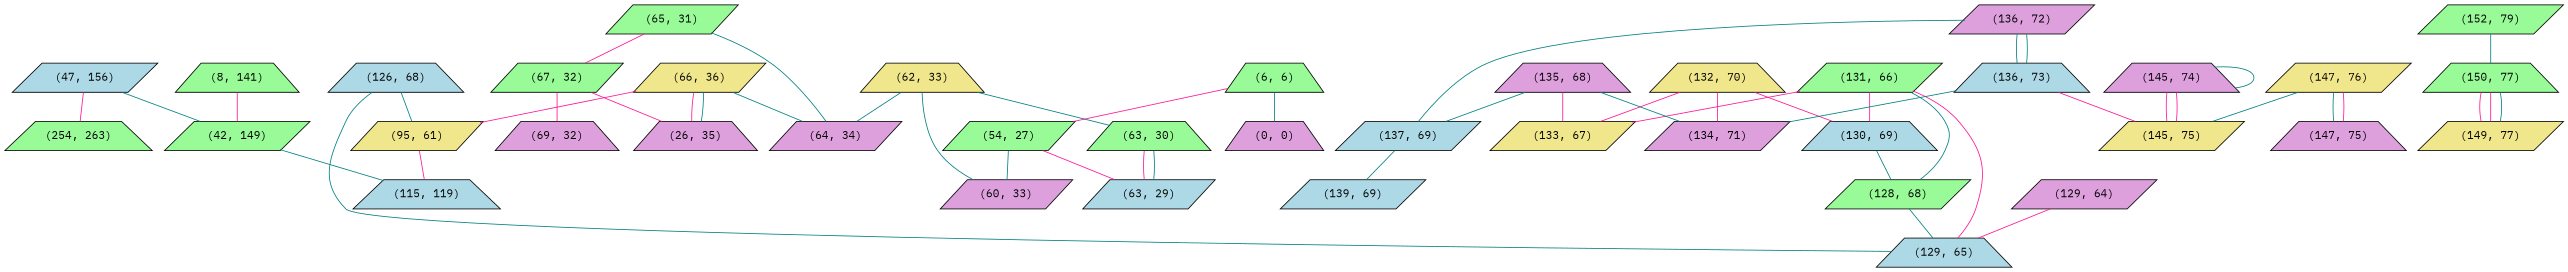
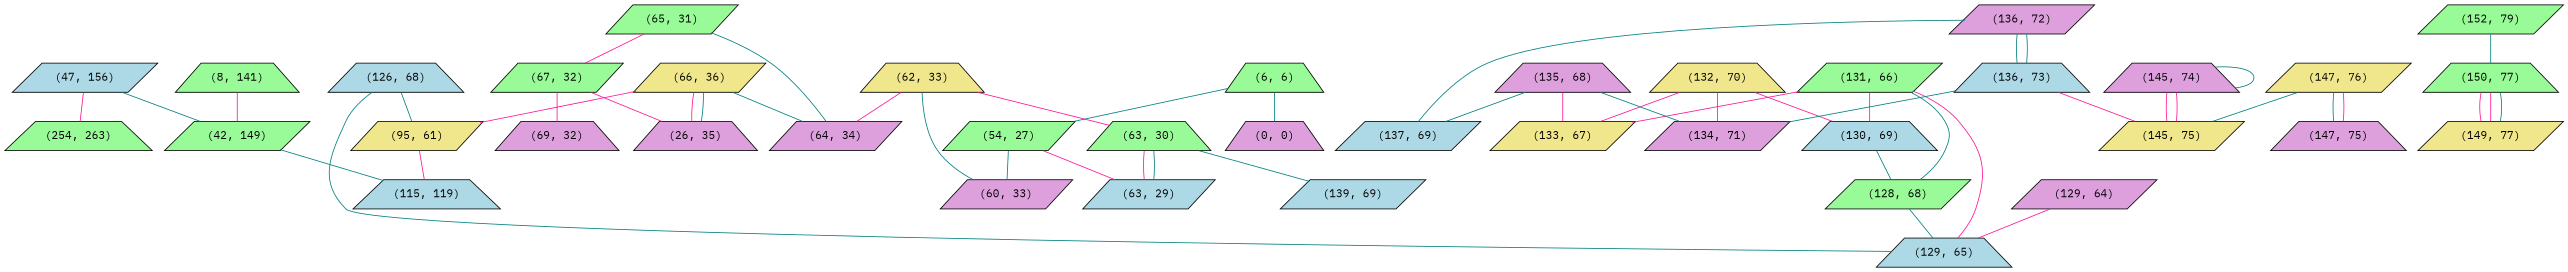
edge "(6, 6)" -- "(54, 27)": color deeppink -> teal
edge "(62, 33)" -- "(64, 34)": color teal -> deeppink
edge "(62, 33)" -- "(63, 30)": color teal -> deeppink
edge "(137, 69)" -- "(139, 69)": now "(63, 30)" -- "(139, 69)"
